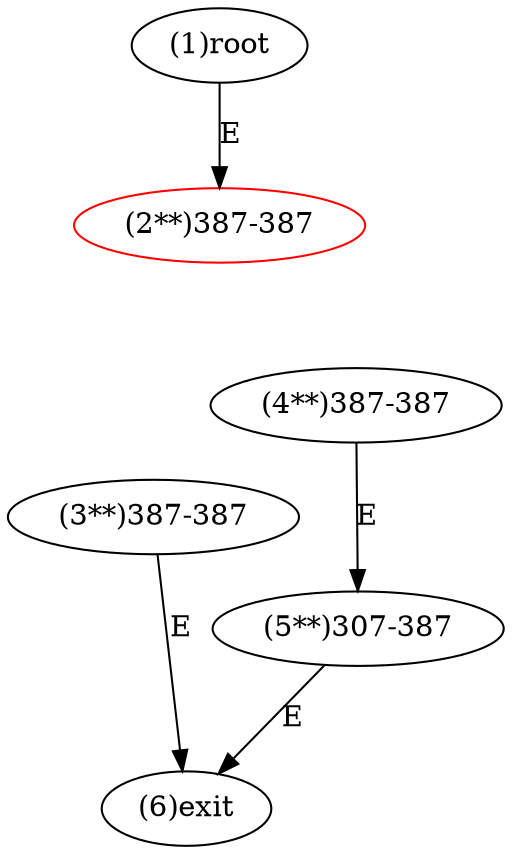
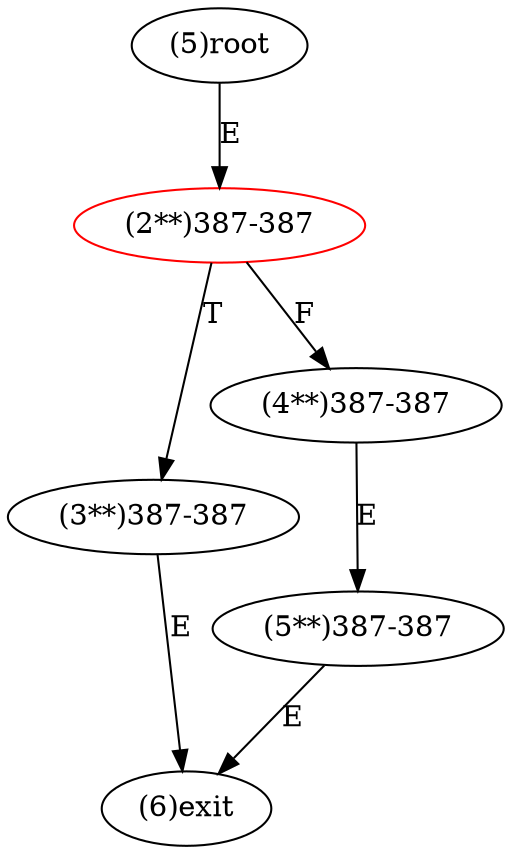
node "(1)root": label "(1)root" -> "(5)root"
edge "(2**)387-387" -> "(4**)387-387": added, label "F"
edge "(2**)387-387" -> "(3**)387-387": added, label "T"
node "(5**)307-387": label "(5**)307-387" -> "(5**)387-387"
